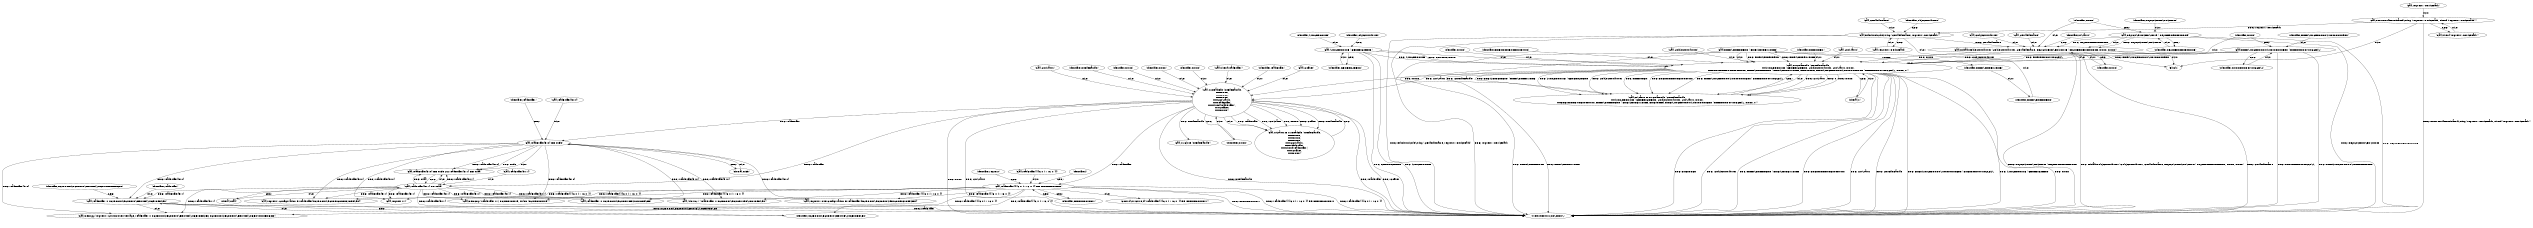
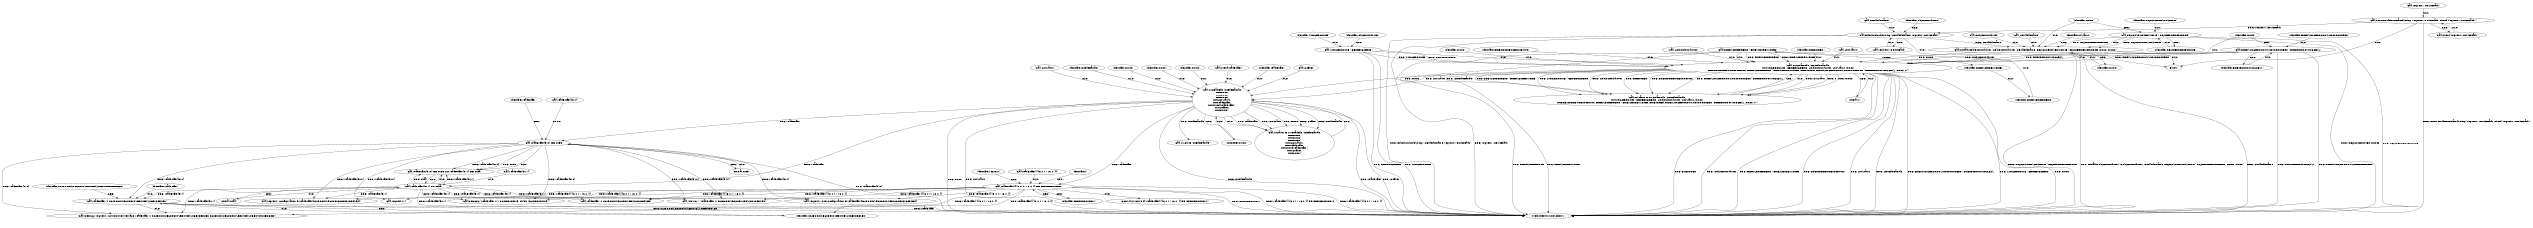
node "(Identifier,GENERIC_READ)": removed
node "(Identifier,NULL_RANDOM_ACCESS)": label "(Identifier,NULL_RANDOM_ACCESS)" -> "(Identifier,FILE_RANDOM_ACCESS)"
edge "(Call,readBuffer[510])" -> "(Call,readBuffer[510] == 0x55)": label "AST: " -> "BOOT: "
edge "(Call,readBuffer[511] == 0xaa)" -> "(Call,request + i)": removed, label "DDG: readBuffer[511]"
edge "(Call,readBuffer[446 + i * 16 + 4] == PARTITION_LDM)" -> "(Call,readBuffer + TC_BOOT_SECTOR_VERSION_OFFSET)": added, label "DDG: readBuffer[446 + i * 16 + 4]"
edge "(Call,readBuffer[510] == 0x55)" -> "(MethodReturn,NTSTATUS)": added, label "DDG: readBuffer[510]"
